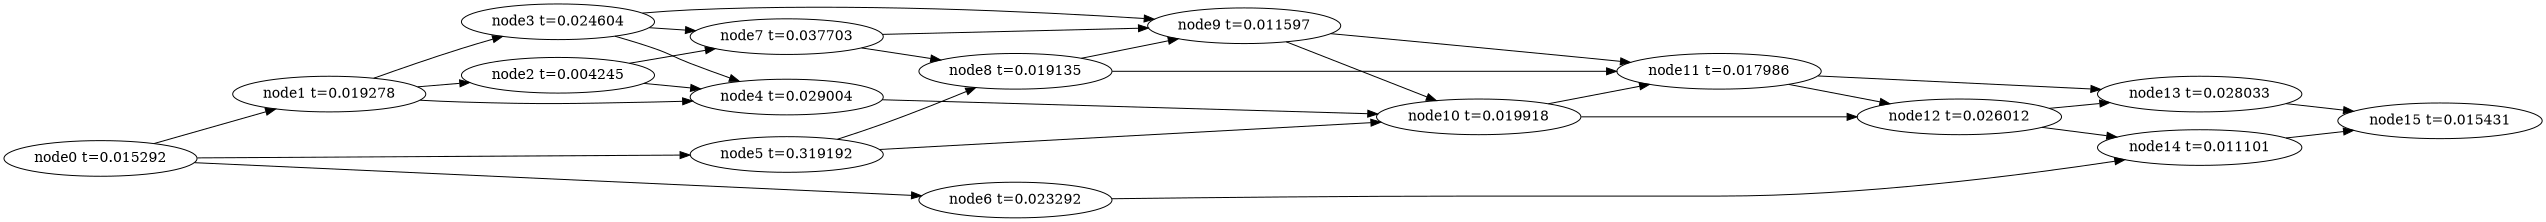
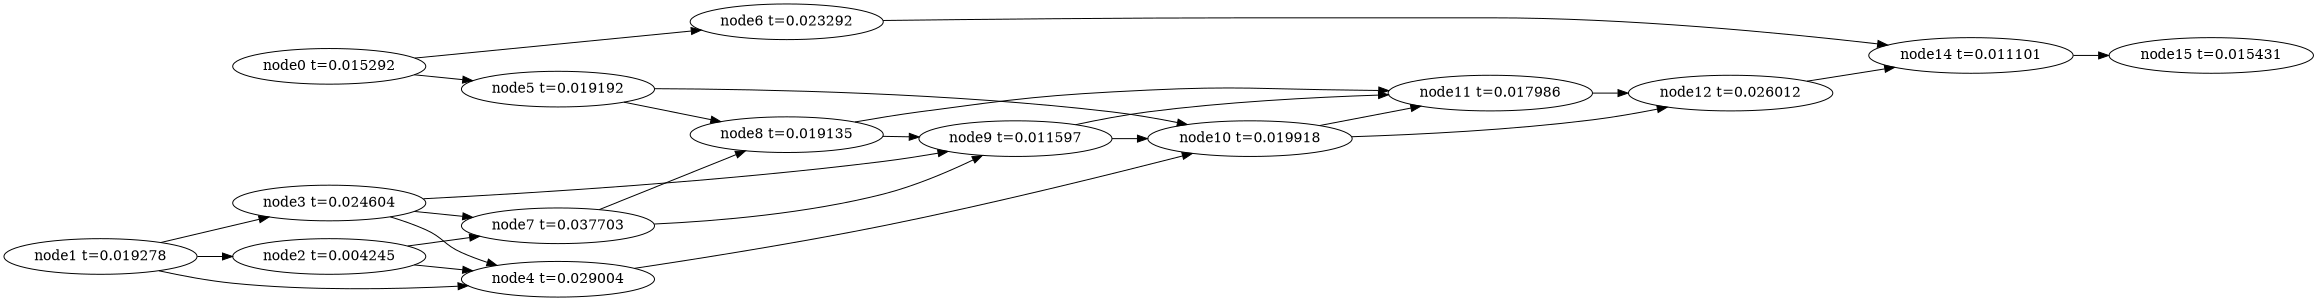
node "node13 t=0.028033": removed
edge "node0 t=0.015292" -> "node1 t=0.019278": removed
node "node5 t=0.319192": label "node5 t=0.319192" -> "node5 t=0.019192"
